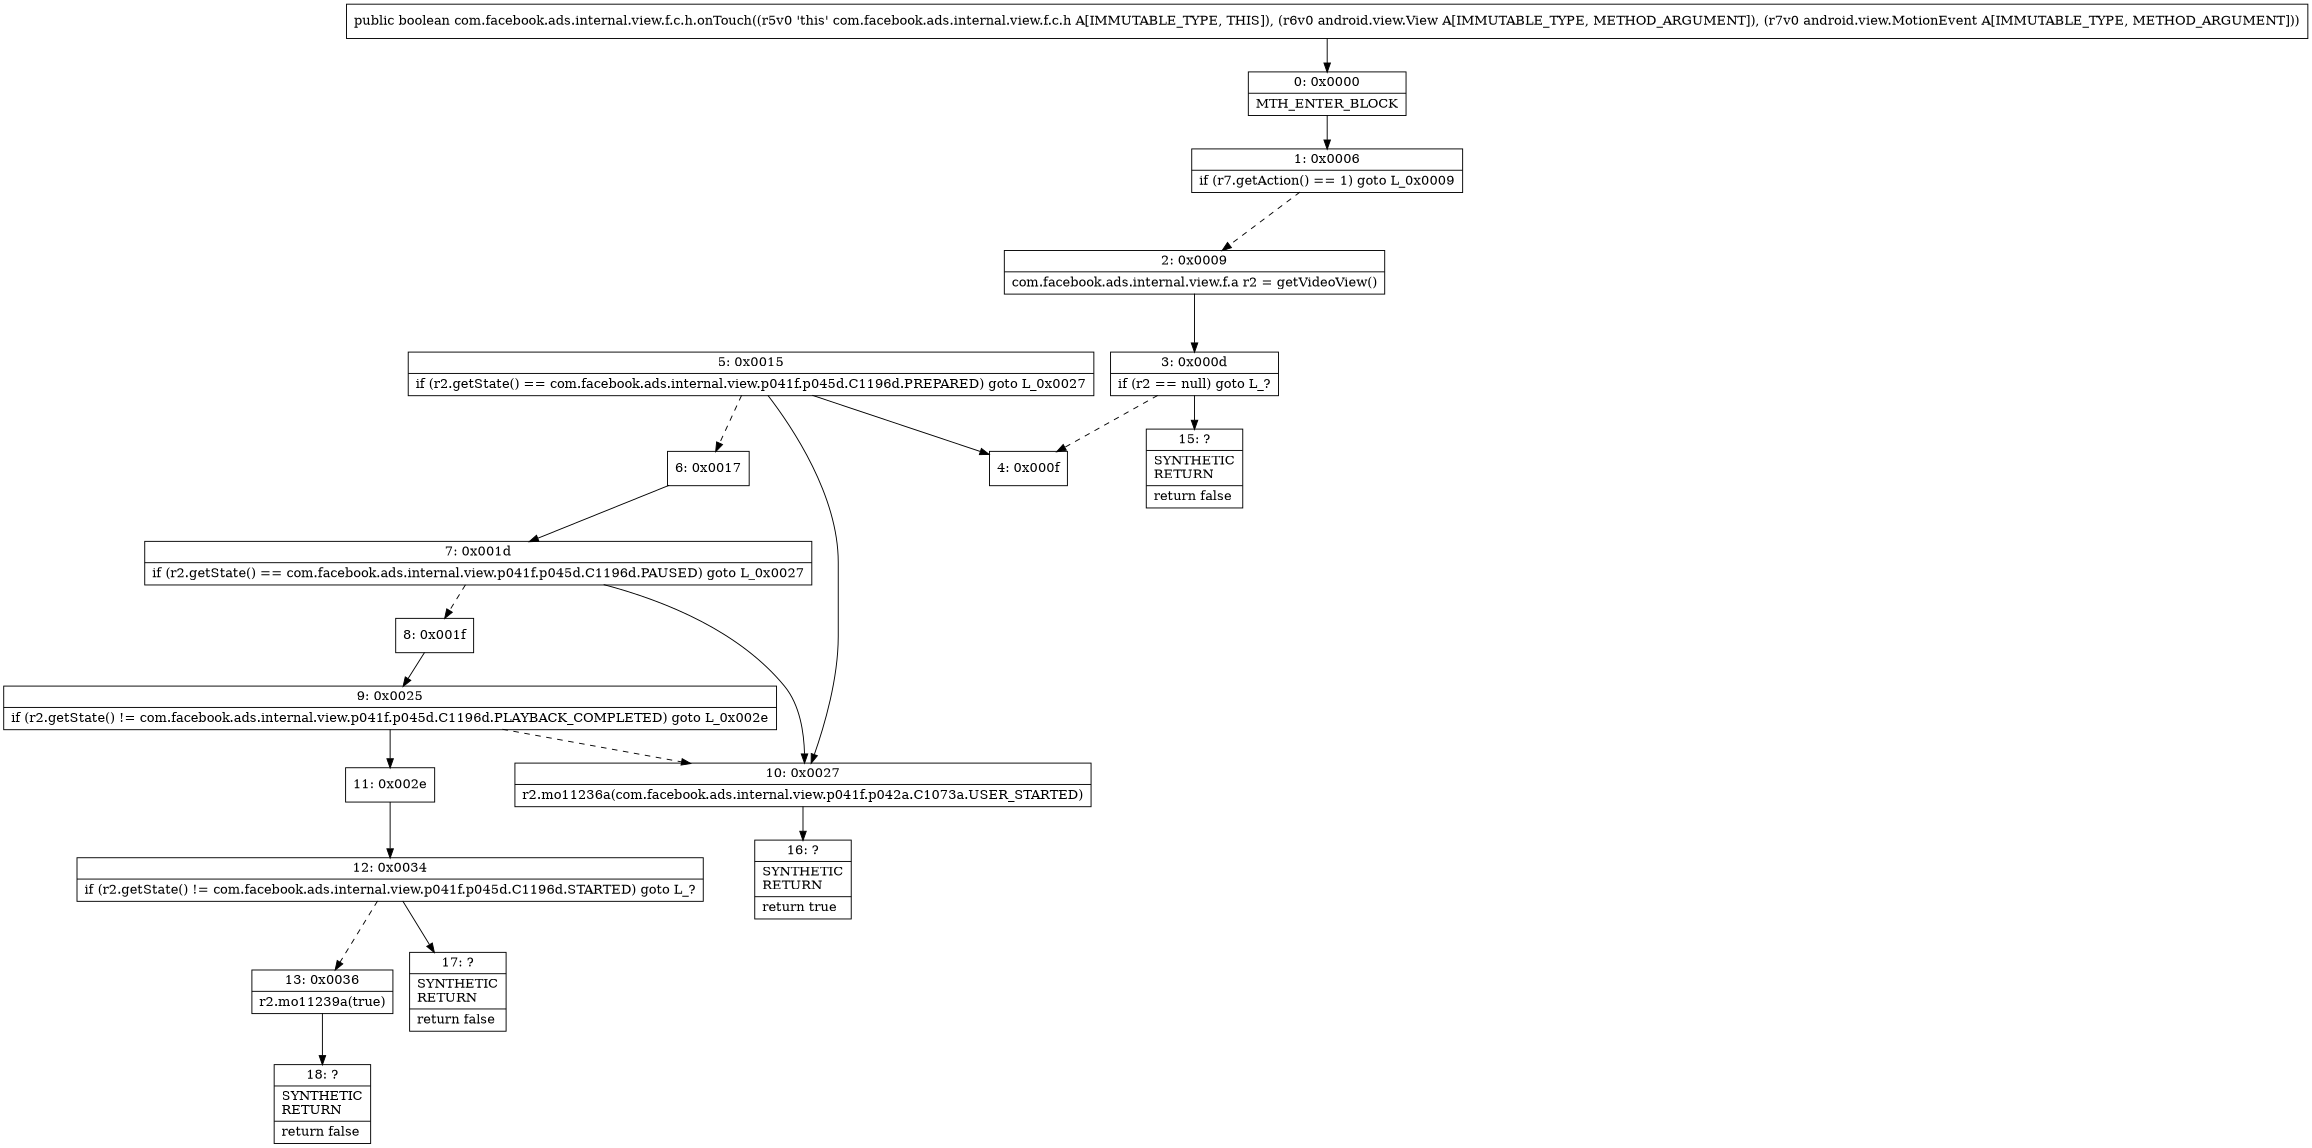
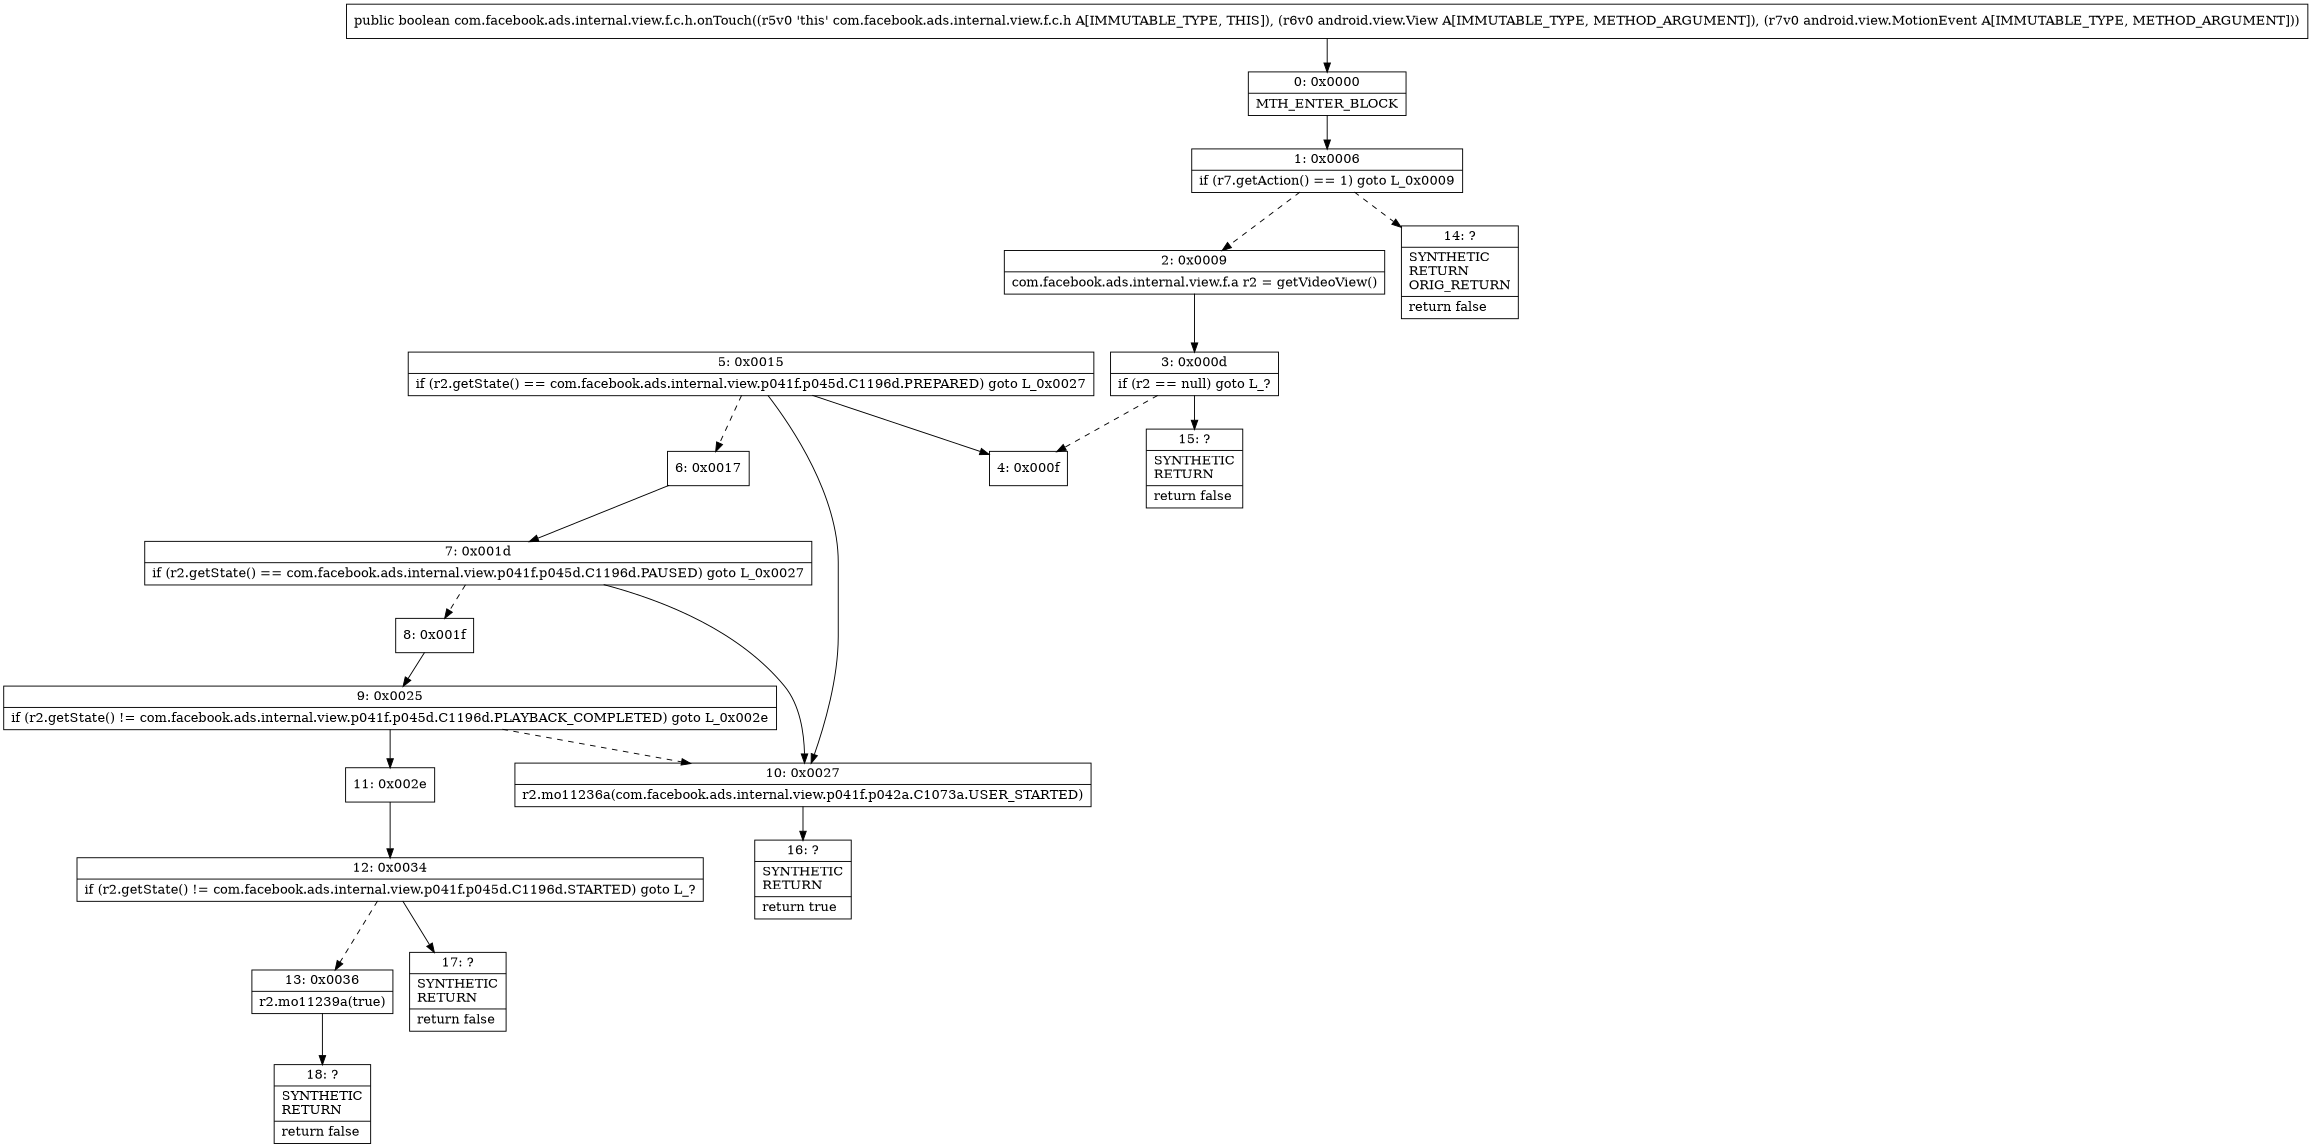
node "14: ?": added
